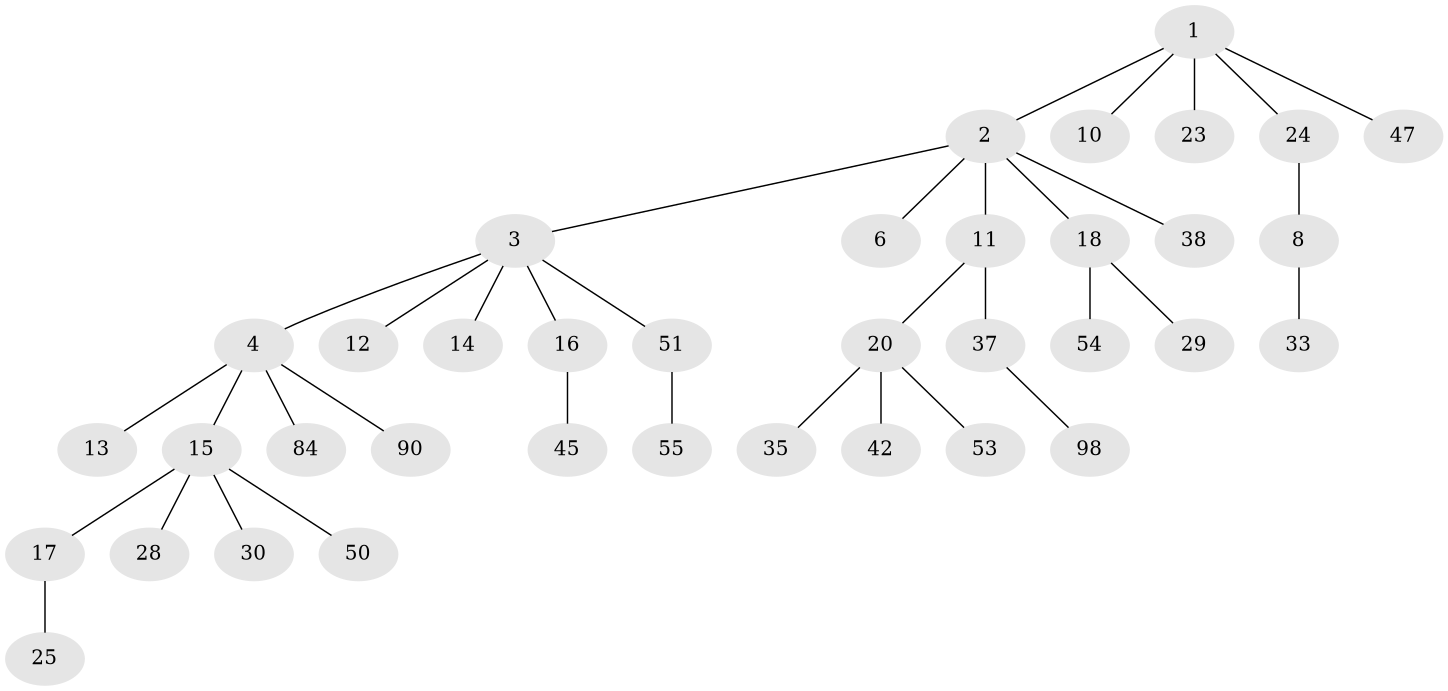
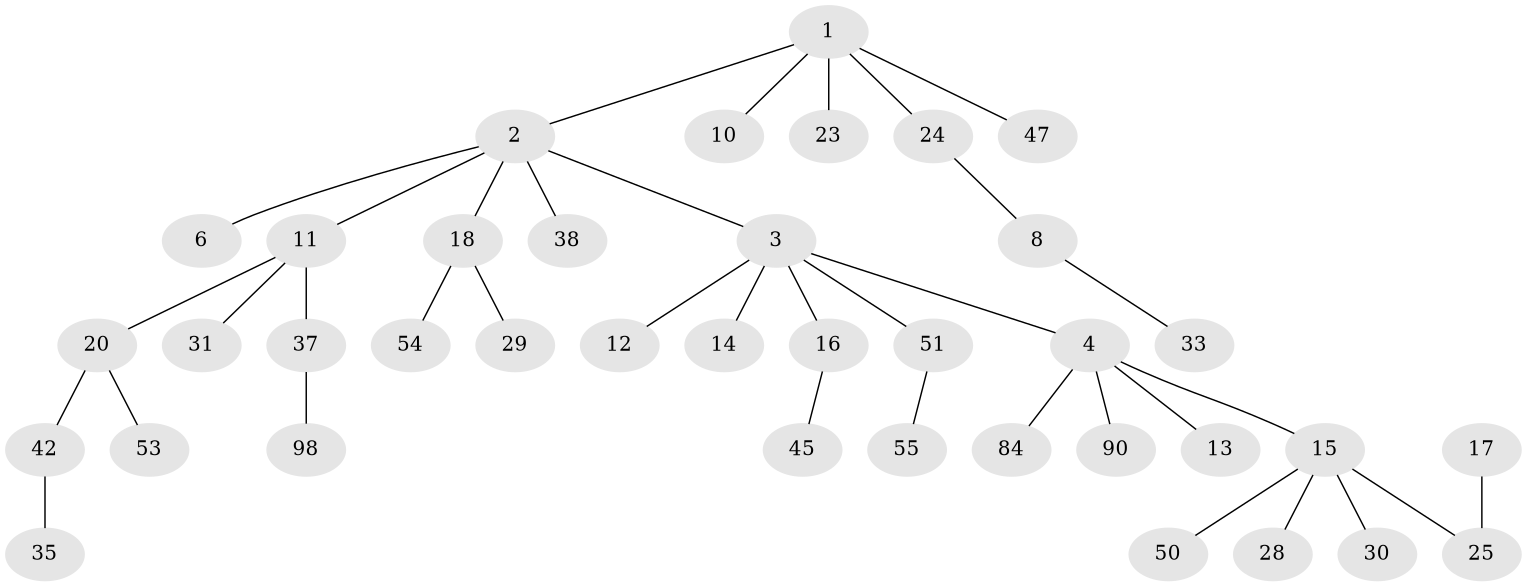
node "31": added
edge "20" -- "35": now "42" -- "35"
edge "15" -- "17": now "15" -- "25"
